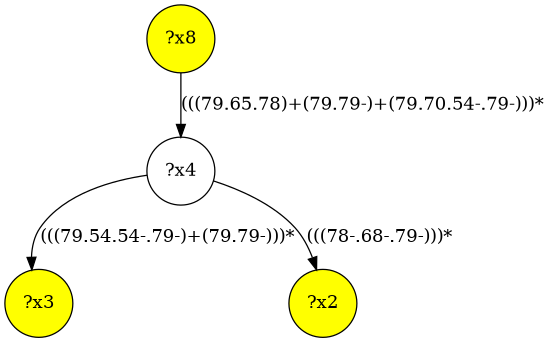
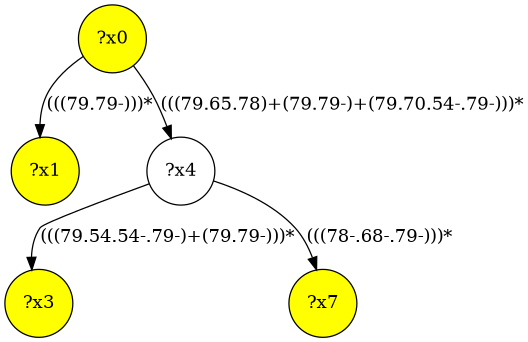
node "?x8": label "?x8" -> "?x0"
node "?x1": added
node "?x2": label "?x2" -> "?x7"
